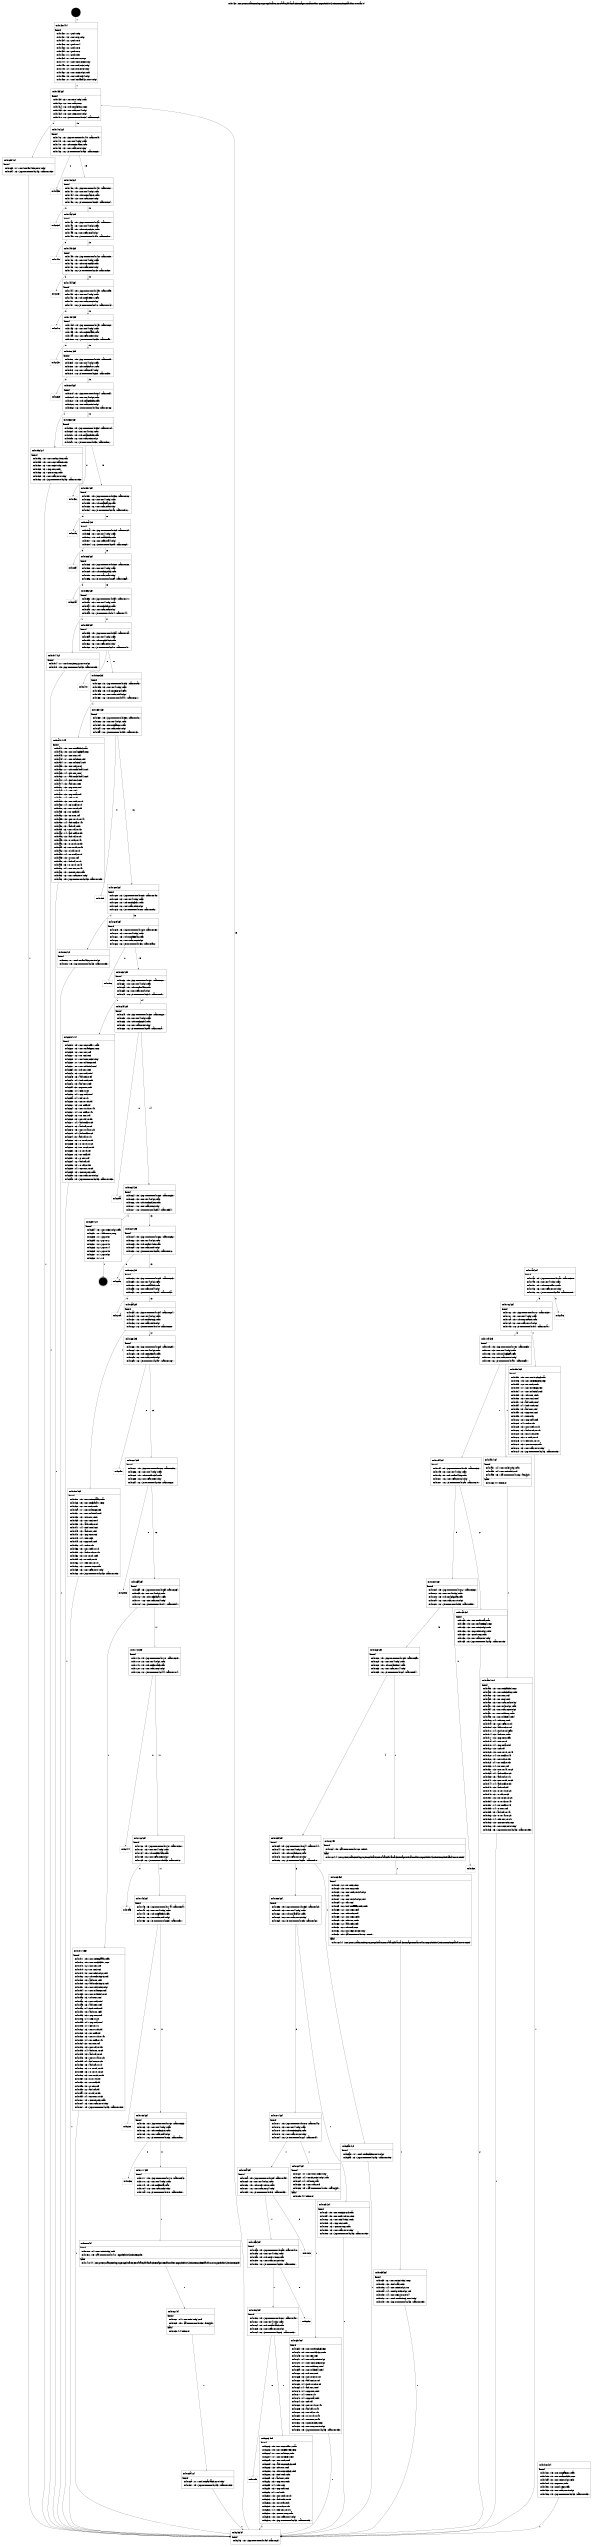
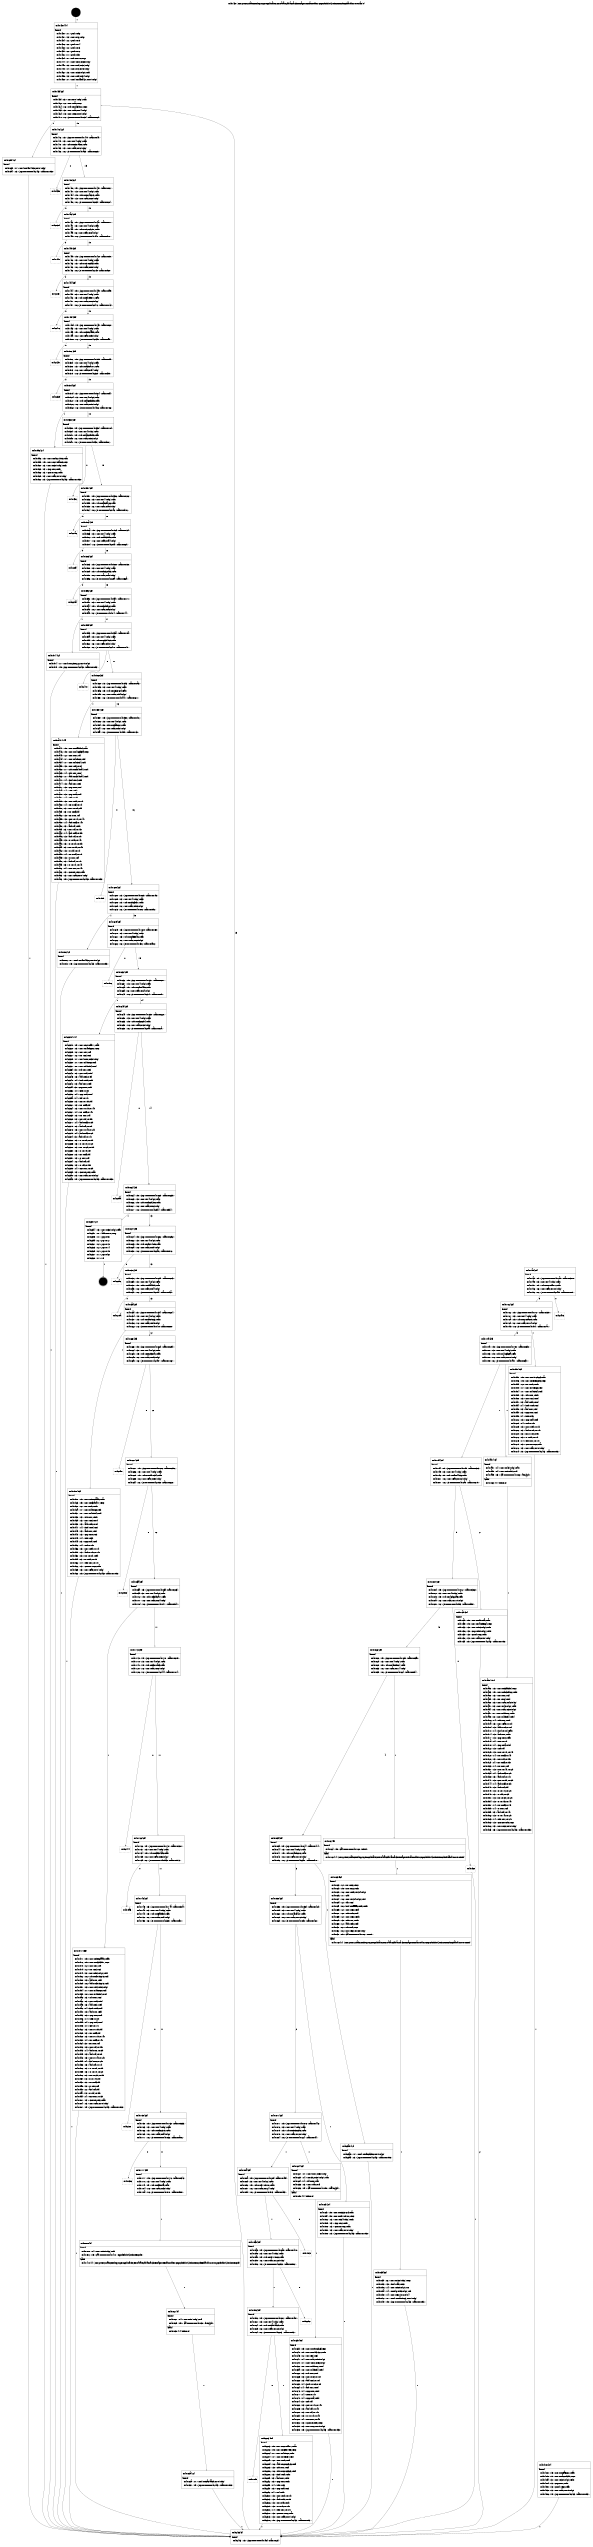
edge "0x4015ce [25]" -> "0x4015e7 [25]": added, label "16"
edge "0x401ade [150]" -> "0x4024c3 [5]": now "0x401fce" -> "0x4024c3 [5]"
